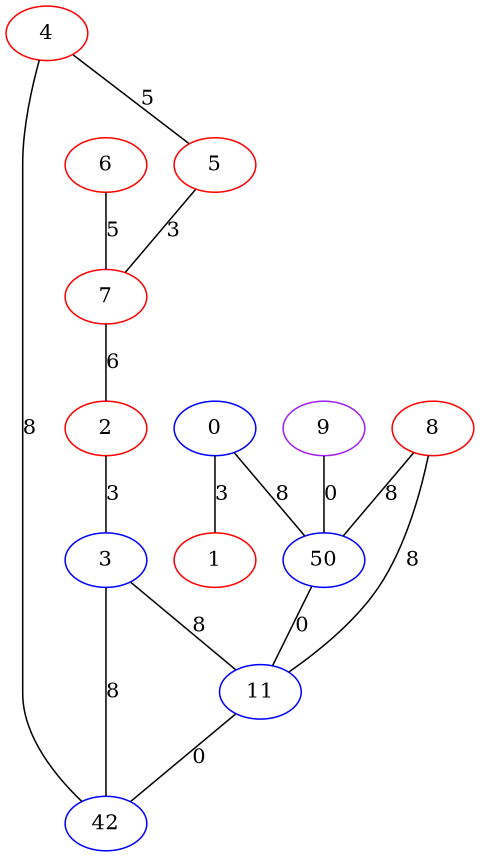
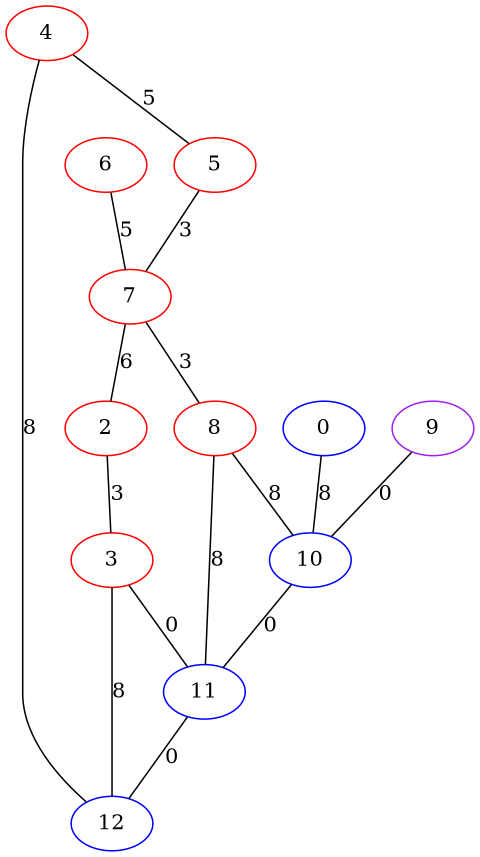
edge "7" -- "8": added, label "3"
node "3": color blue -> red
node "1": removed
node "50": label "50" -> "10"
edge "3" -- "11": label "8" -> "0"
node "42": label "42" -> "12"
